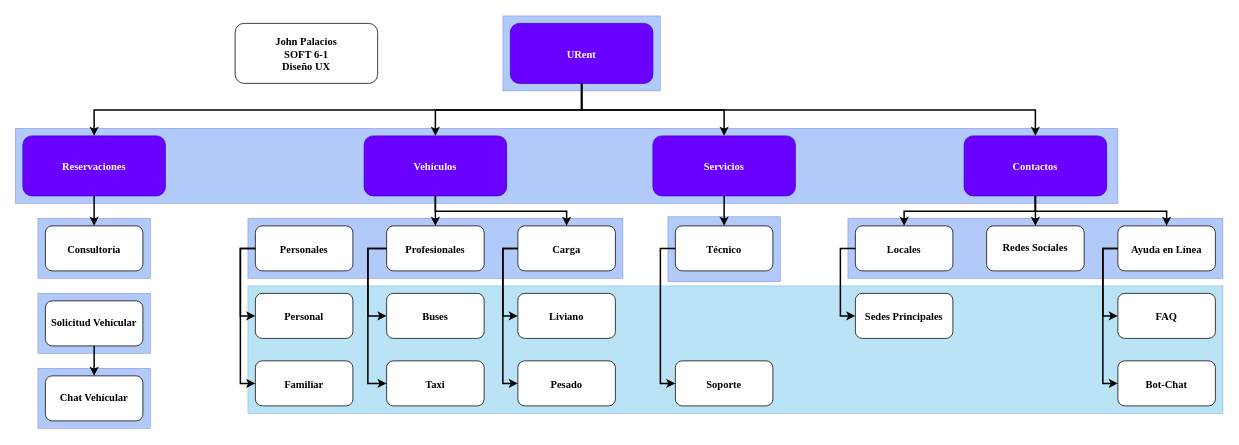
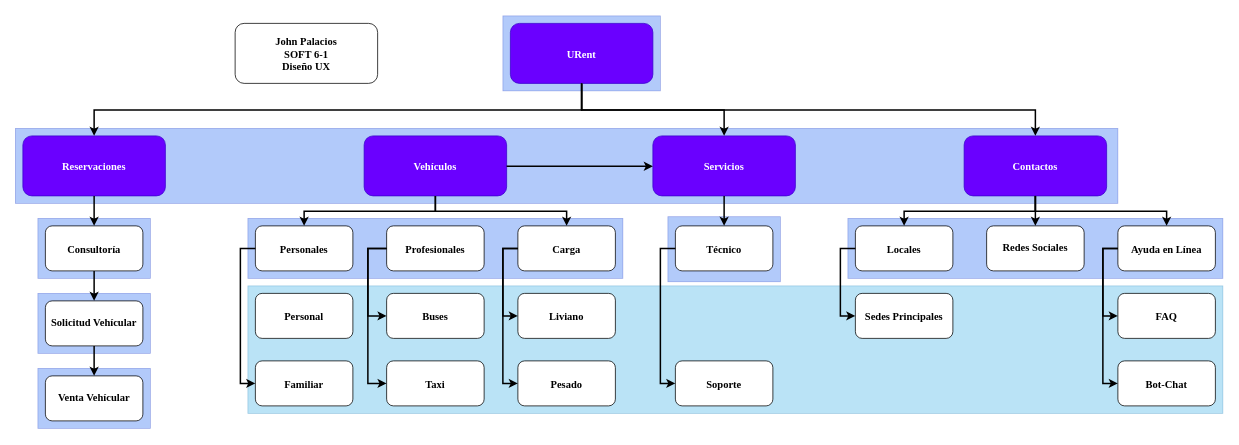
edge "URent" -> "Vehículos": removed
edge "Vehículos" -> "Personales": added
edge "Vehículos" -> "Profesionales": now "Vehículos" -> "Servicios"
edge "Consultoría" -> "Solicitud Vehícular": added
edge "Personales" -> "Personal": removed
node "Chat Vehícular": label "Chat Vehícular" -> "Venta Vehícular"
